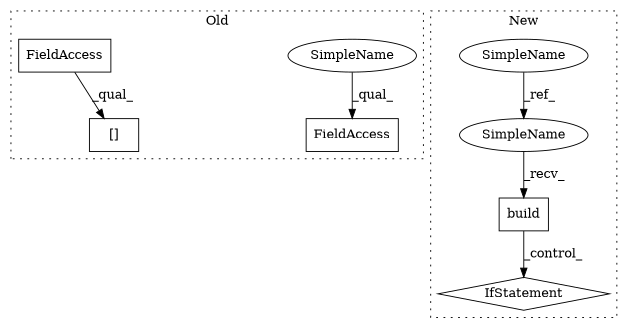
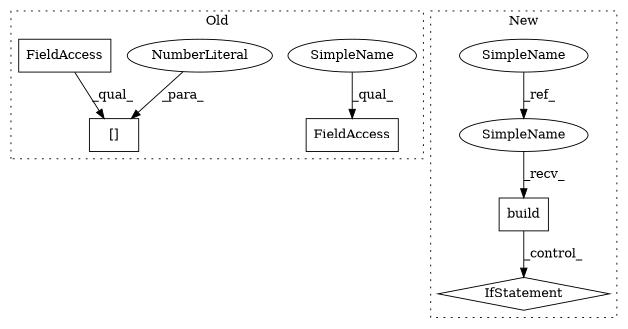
node "NumberLiteral": added
